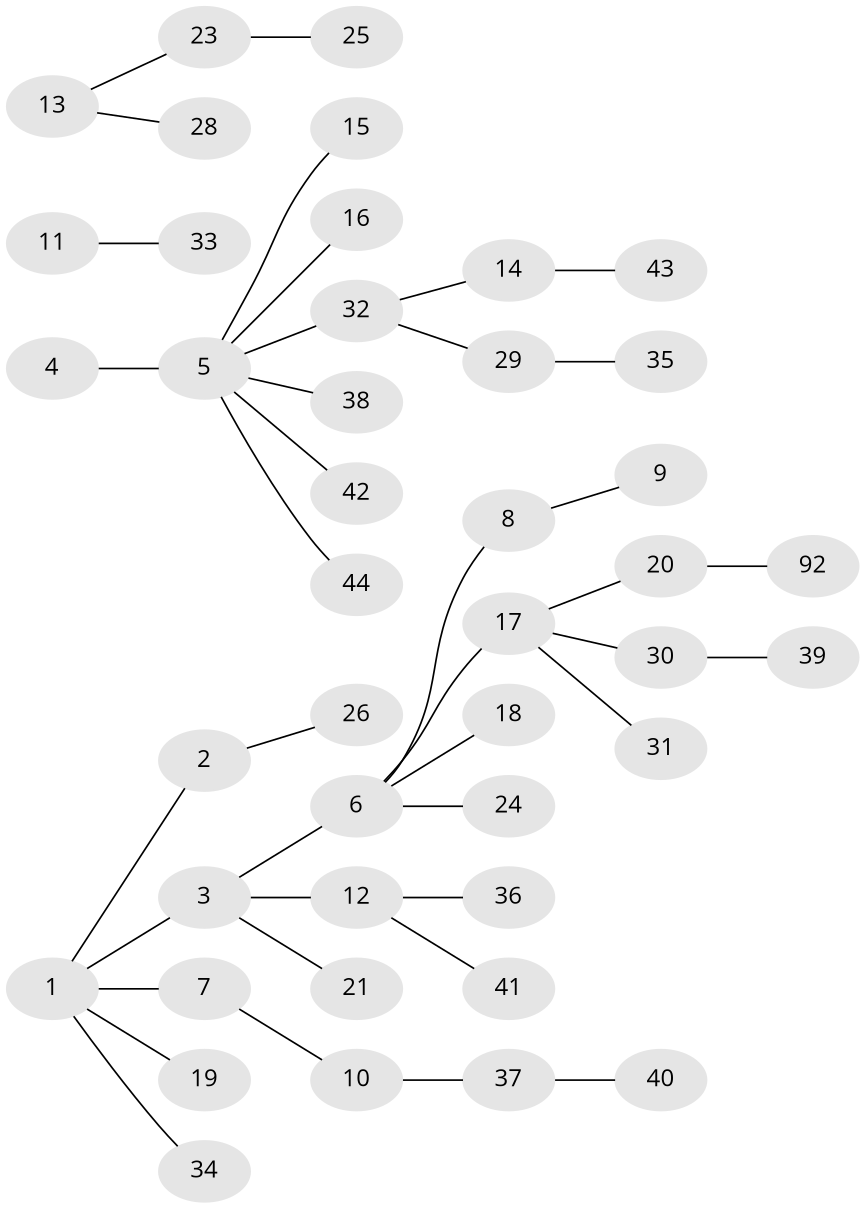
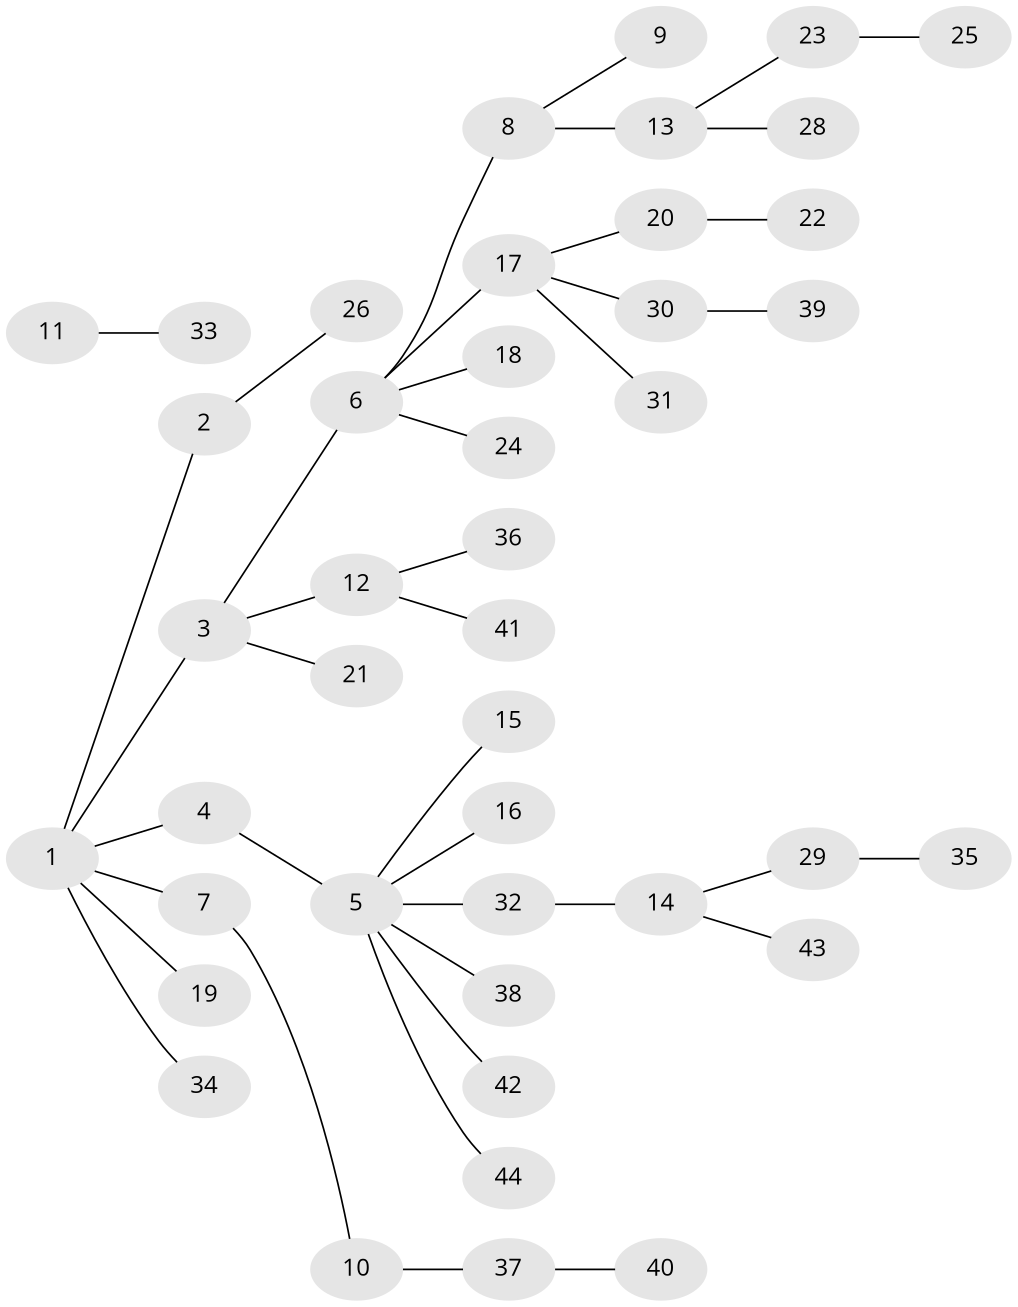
edge "8" -- "13": added
edge "32" -- "29": now "14" -- "29"
node "92": label "92" -> "22"
edge "4" -- "1": added
